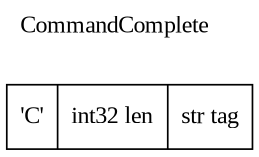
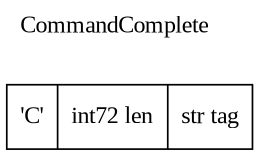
node "'C'": text "int32 len" -> "int72 len"
